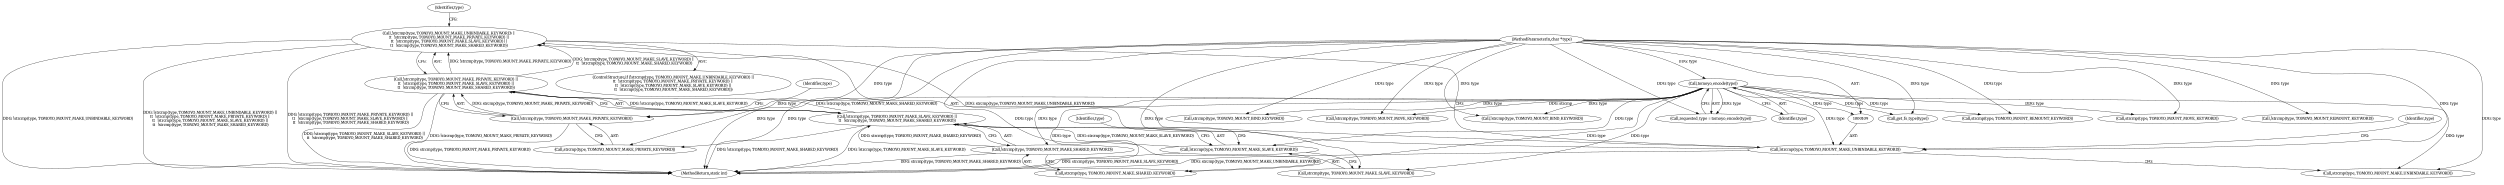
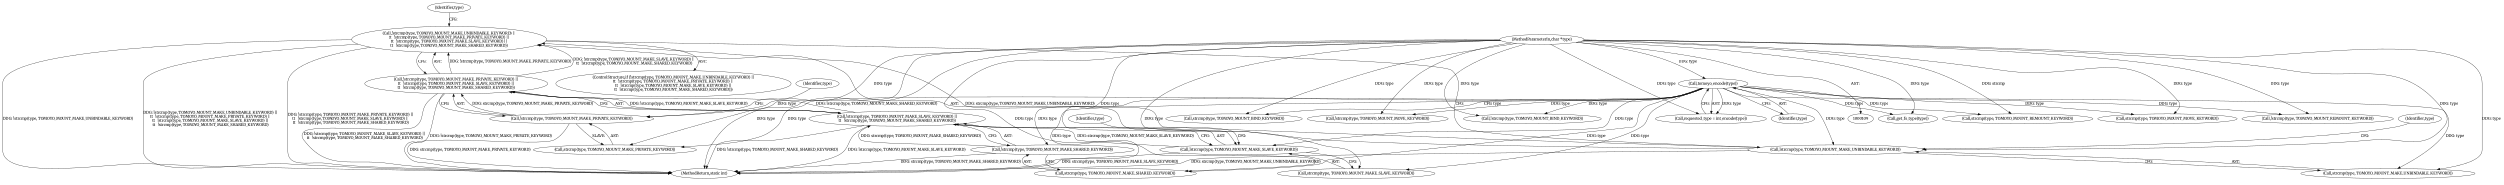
edge "(MethodParameterIn,char *type)" -> "(Call,!strcmp(type, TOMOYO_MOUNT_MAKE_SLAVE_KEYWORD))": added, label "DDG: type"
edge "(MethodParameterIn,char *type)" -> "(Call,strcmp(type, TOMOYO_MOUNT_REMOUNT_KEYWORD))": label "DDG: type" -> "DDG: strcmp"
edge "(Call,tomoyo_encode(type))" -> "1000109": now "(Call,tomoyo_encode(type))" -> "(Call,!strcmp(type, TOMOYO_MOUNT_REMOUNT_KEYWORD))"
edge "(Call,tomoyo_encode(type))" -> "(Call,strcmp(type, TOMOYO_MOUNT_BIND_KEYWORD))": label "DDG: type" -> "CFG: type"
edge "(Call,tomoyo_encode(type))" -> "(Call,!strcmp(type, TOMOYO_MOUNT_MOVE_KEYWORD))": label "DDG: strcmp" -> "DDG: type"
node "(Call,requested_type = tomoyo_encode(type))": label "(Call,requested_type = tomoyo_encode(type))" -> "(Call,requested_type = int_encode(type))"
edge "1000109" -> "(Call,!strcmp(type, TOMOYO_MOUNT_MAKE_UNBINDABLE_KEYWORD))": now "(Call,strcmp(type, TOMOYO_MOUNT_MAKE_UNBINDABLE_KEYWORD))" -> "(Call,!strcmp(type, TOMOYO_MOUNT_MAKE_UNBINDABLE_KEYWORD))"
edge "(Call,!strcmp(type, TOMOYO_MOUNT_MAKE_PRIVATE_KEYWORD))" -> "(Call,strcmp(type, TOMOYO_MOUNT_MAKE_PRIVATE_KEYWORD))": label "CFG: " -> "SLAVE: "
